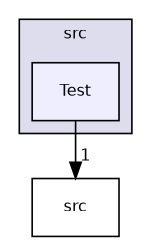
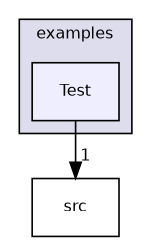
cluster "src": label "src" -> "examples"
